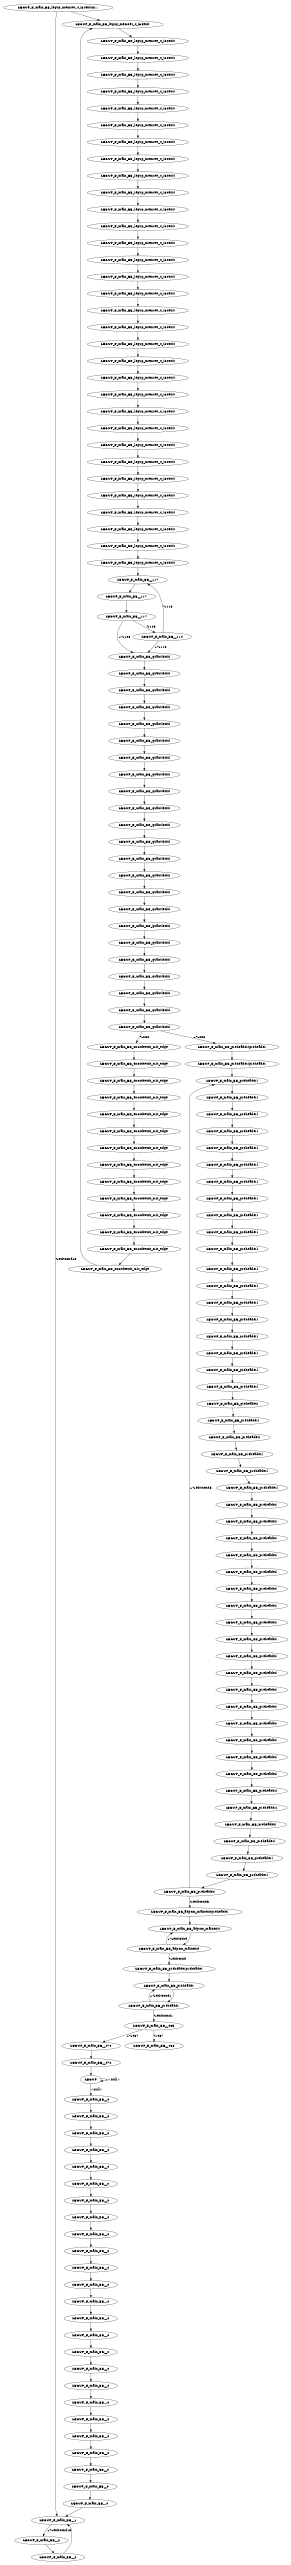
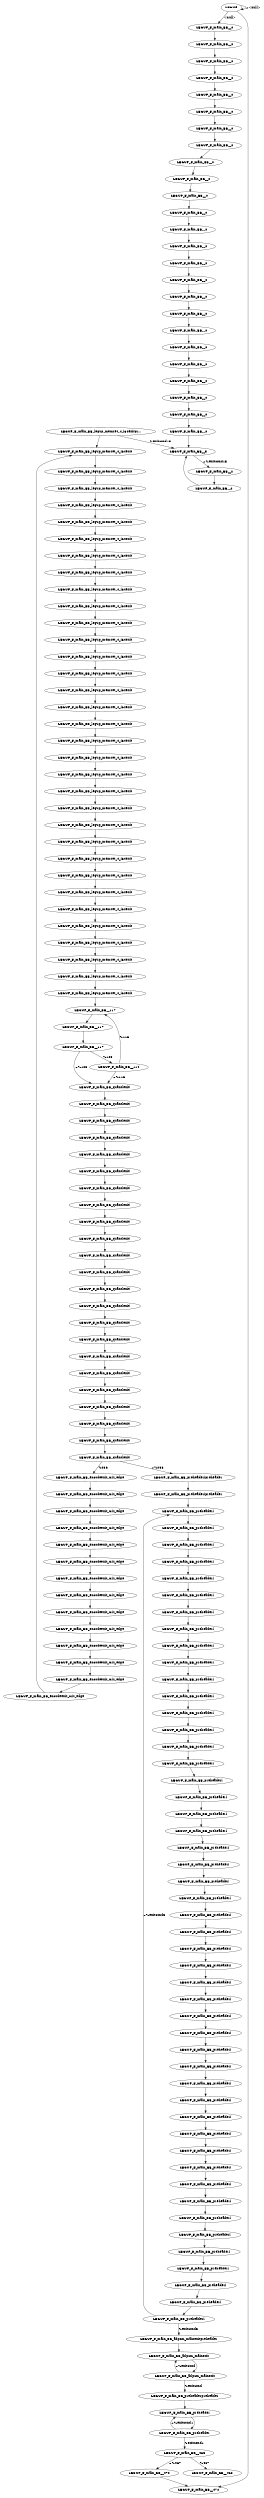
edge "LEGUP_F_main_BB__472" -> "LEGUP": reversed
node "LEGUP_F_main_BB__1": label "LEGUP_F_main_BB__1" -> "LEGUP_F_main_BB__5"
